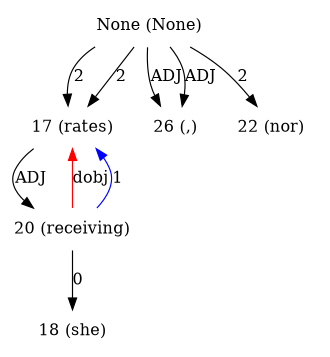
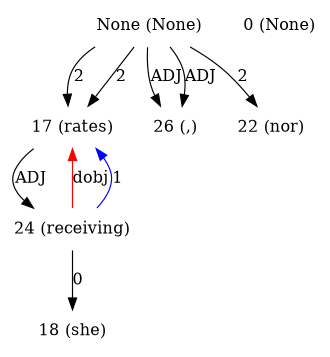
node "0 (None)": added
node "20 (receiving)": label "20 (receiving)" -> "24 (receiving)"
